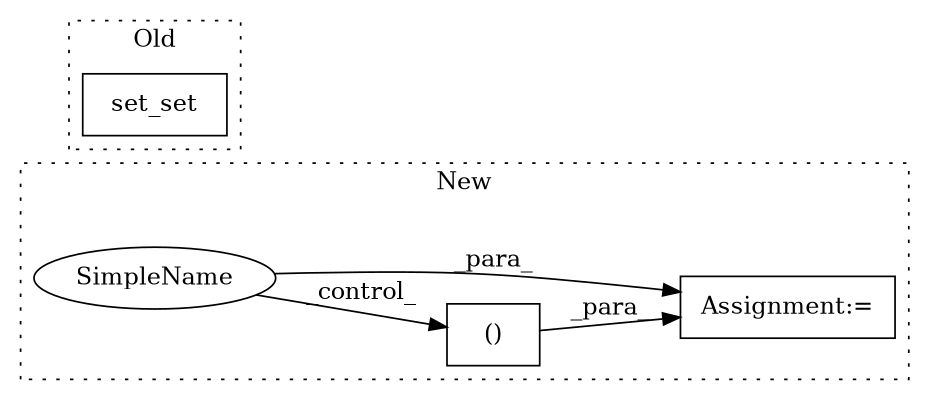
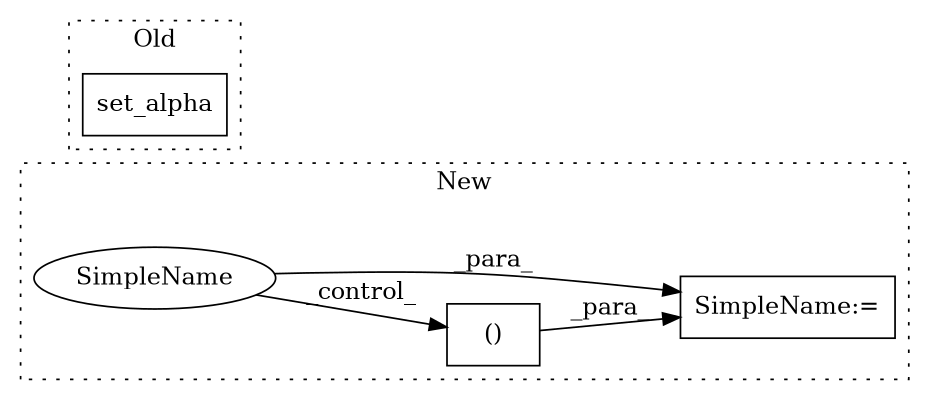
node "set_set": label "set_set" -> "set_alpha"
node "Assignment:=": label "Assignment:=" -> "SimpleName:="
